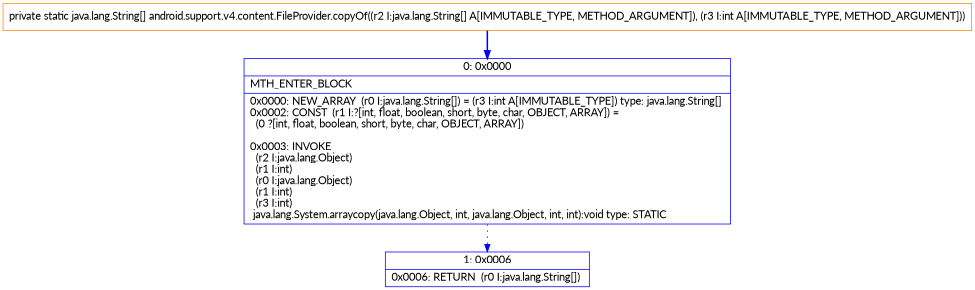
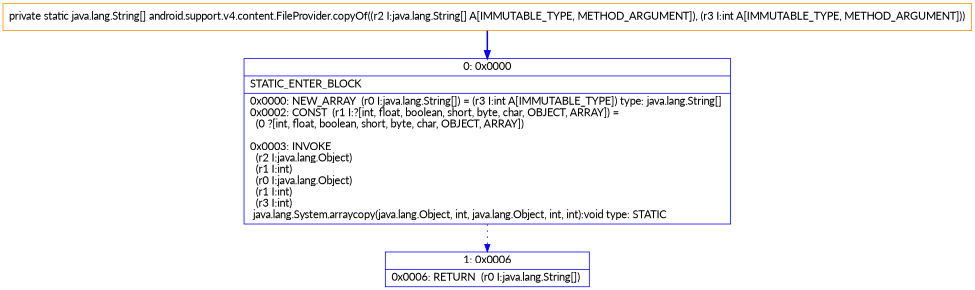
node "0: 0x0000": text "MTH_ENTER_BLOCK" -> "STATIC_ENTER_BLOCK"
